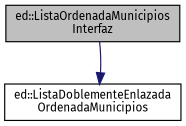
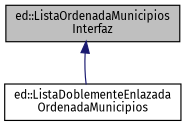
edge "ed::ListaOrdenadaMunicipios Interfaz" -> "ed::ListaDoblementeEnlazada OrdenadaMunicipios": reversed
